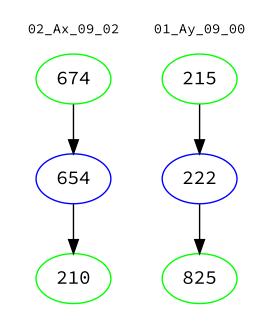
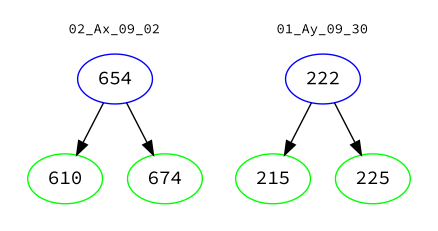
cluster "01_Ay_09_00": label "01_Ay_09_00" -> "01_Ay_09_30"
edge "674" -> "654": reversed
edge "215" -> "222": reversed
node "210": label "210" -> "610"
node "825": label "825" -> "225"
